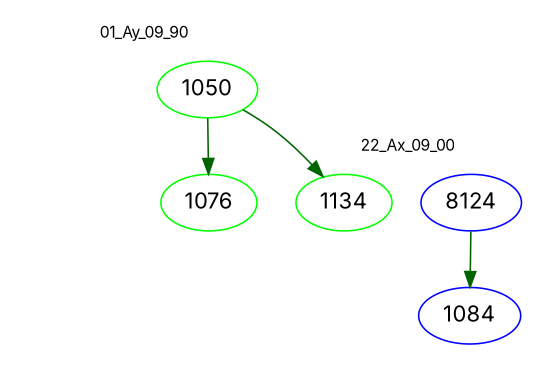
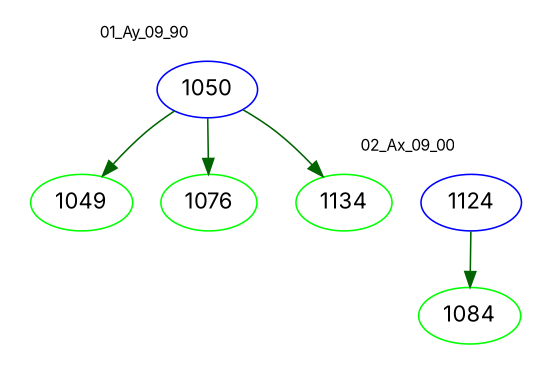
node "1050": color green -> blue
cluster "22_Ax_09_00": label "22_Ax_09_00" -> "02_Ax_09_00"
node "1049": added
node "8124": label "8124" -> "1124"
node "1084": color blue -> green
